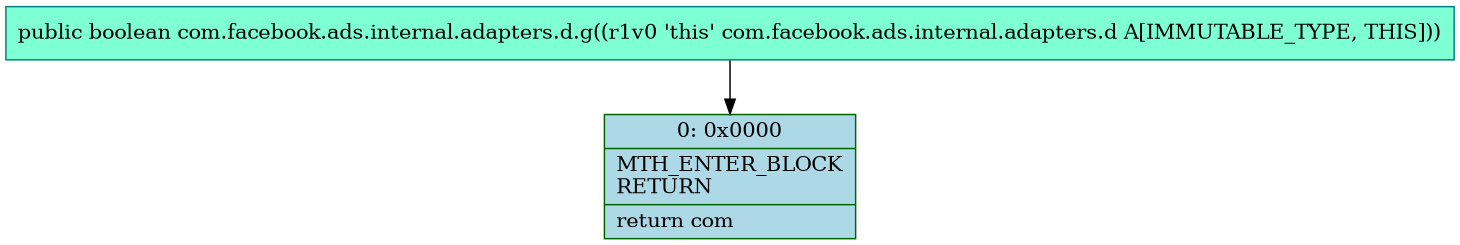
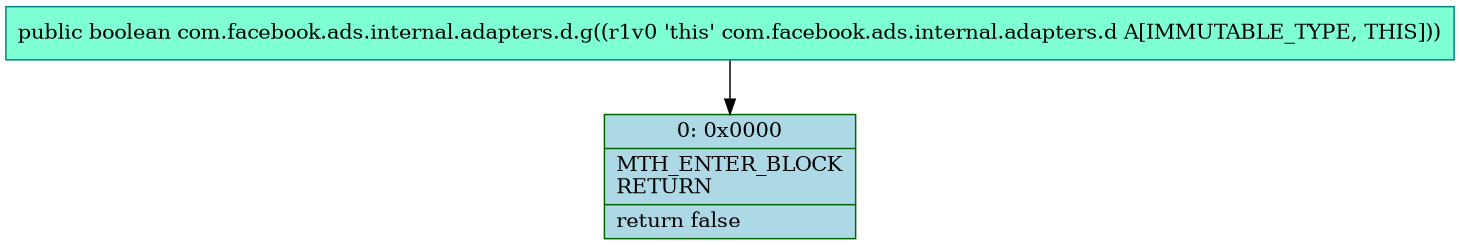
node "0: 0x0000": text "return com" -> "return false"
